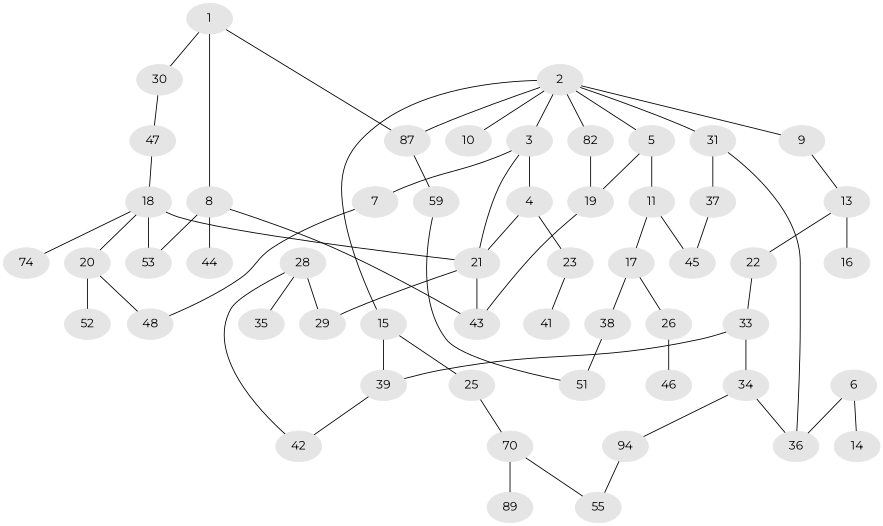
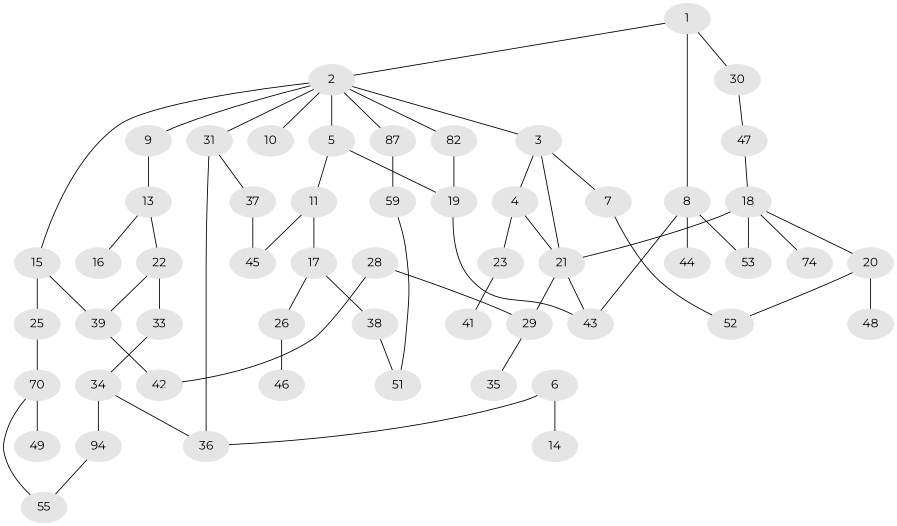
edge "1" -- "87": now "1" -- "2"
edge "7" -- "48": now "7" -- "52"
edge "28" -- "35": now "29" -- "35"
edge "33" -- "39": now "22" -- "39"
node "89": label "89" -> "49"
